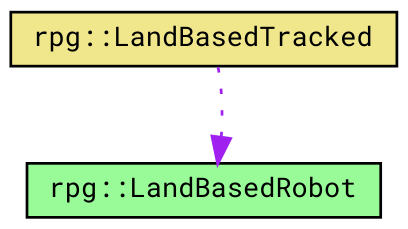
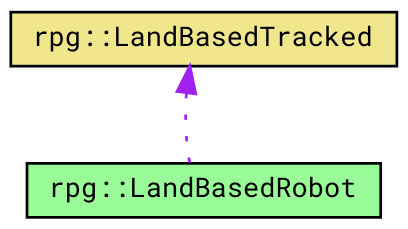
edge "rpg::LandBasedTracked" -> "rpg::LandBasedRobot": reversed
